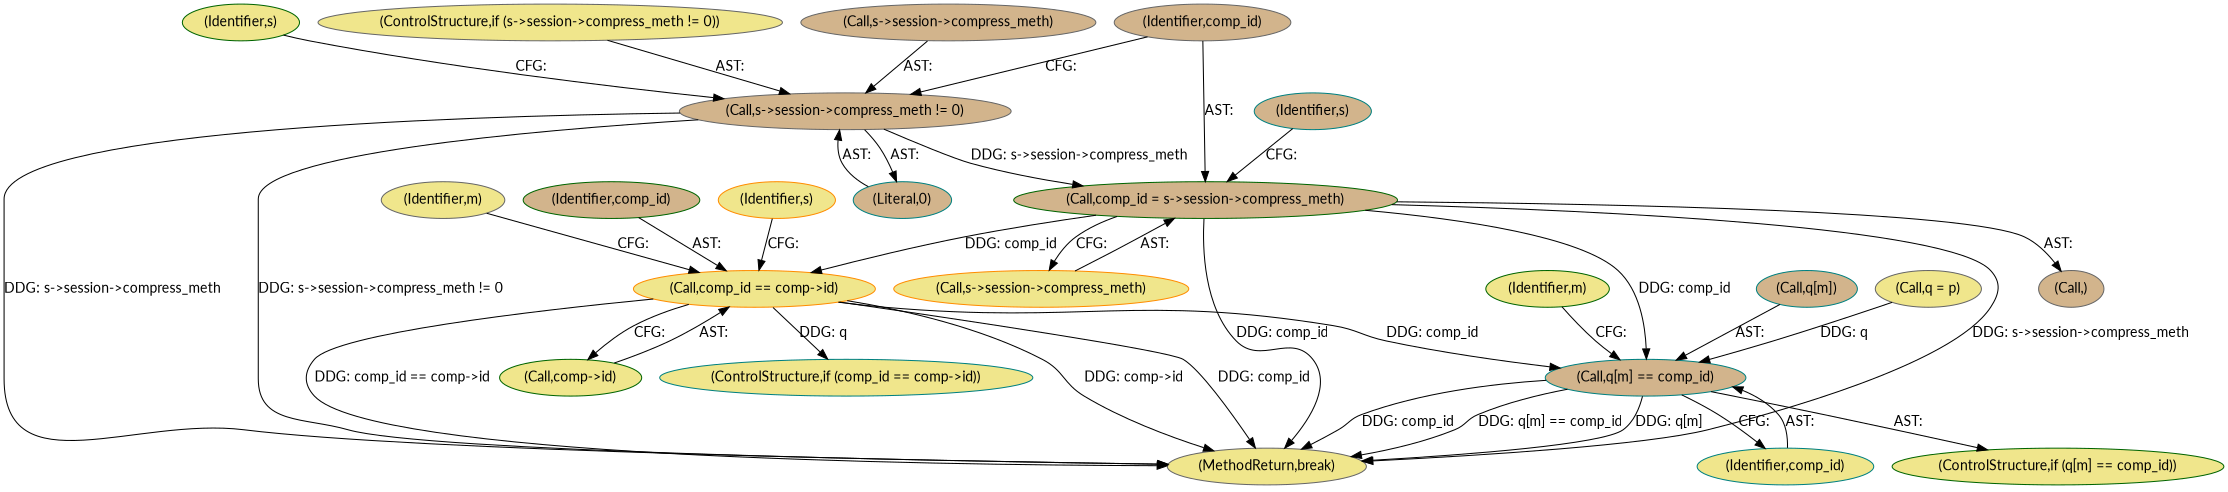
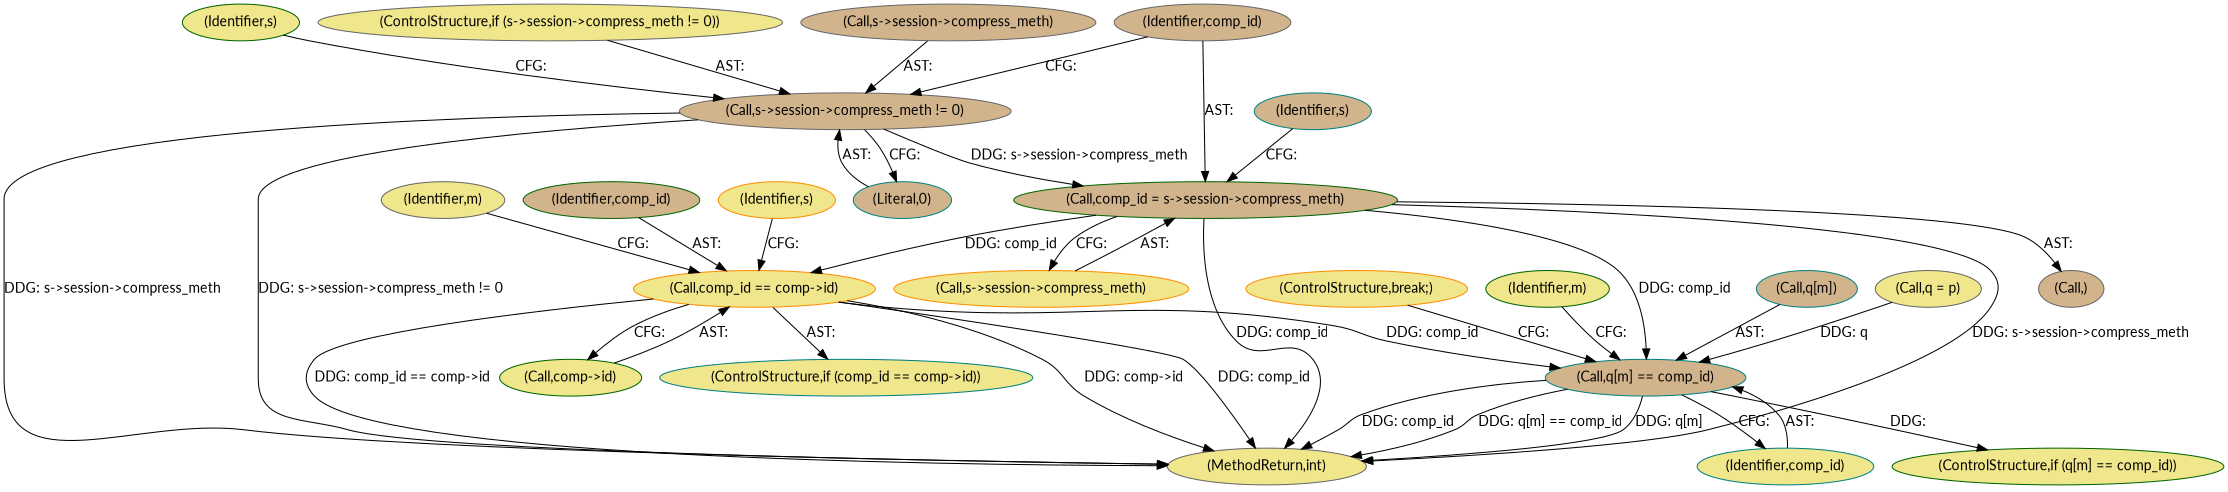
edge "(Call,s->session->compress_meth != 0)" -> "(Literal,0)": label "AST: " -> "CFG: "
node "(ControlStructure,break;)": added
edge "(Call,comp_id == comp->id)" -> "(ControlStructure,if (comp_id == comp->id))": label "DDG: q" -> "AST: "
edge "(Call,q[m] == comp_id)" -> "(ControlStructure,if (q[m] == comp_id))": label "AST: " -> "DDG: "
node "(MethodReturn,break)": label "(MethodReturn,break)" -> "(MethodReturn,int)"
